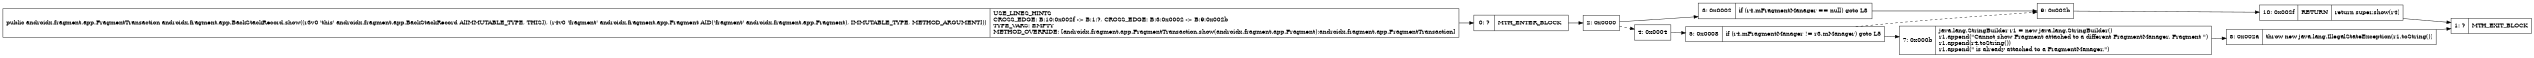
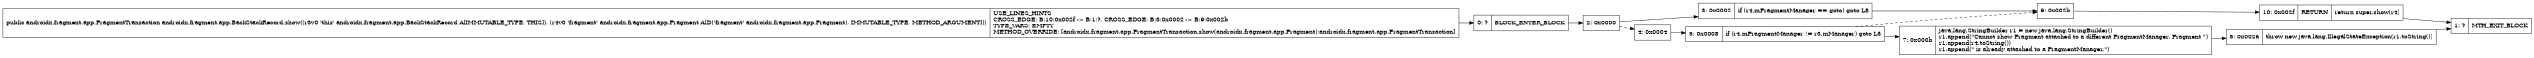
node "3: 0x0002": text "if (r4.mFragmentManager == null) goto L8" -> "if (r4.mFragmentManager == goto) goto L8"
node "0: ?": text "MTH_ENTER_BLOCK" -> "BLOCK_ENTER_BLOCK"
